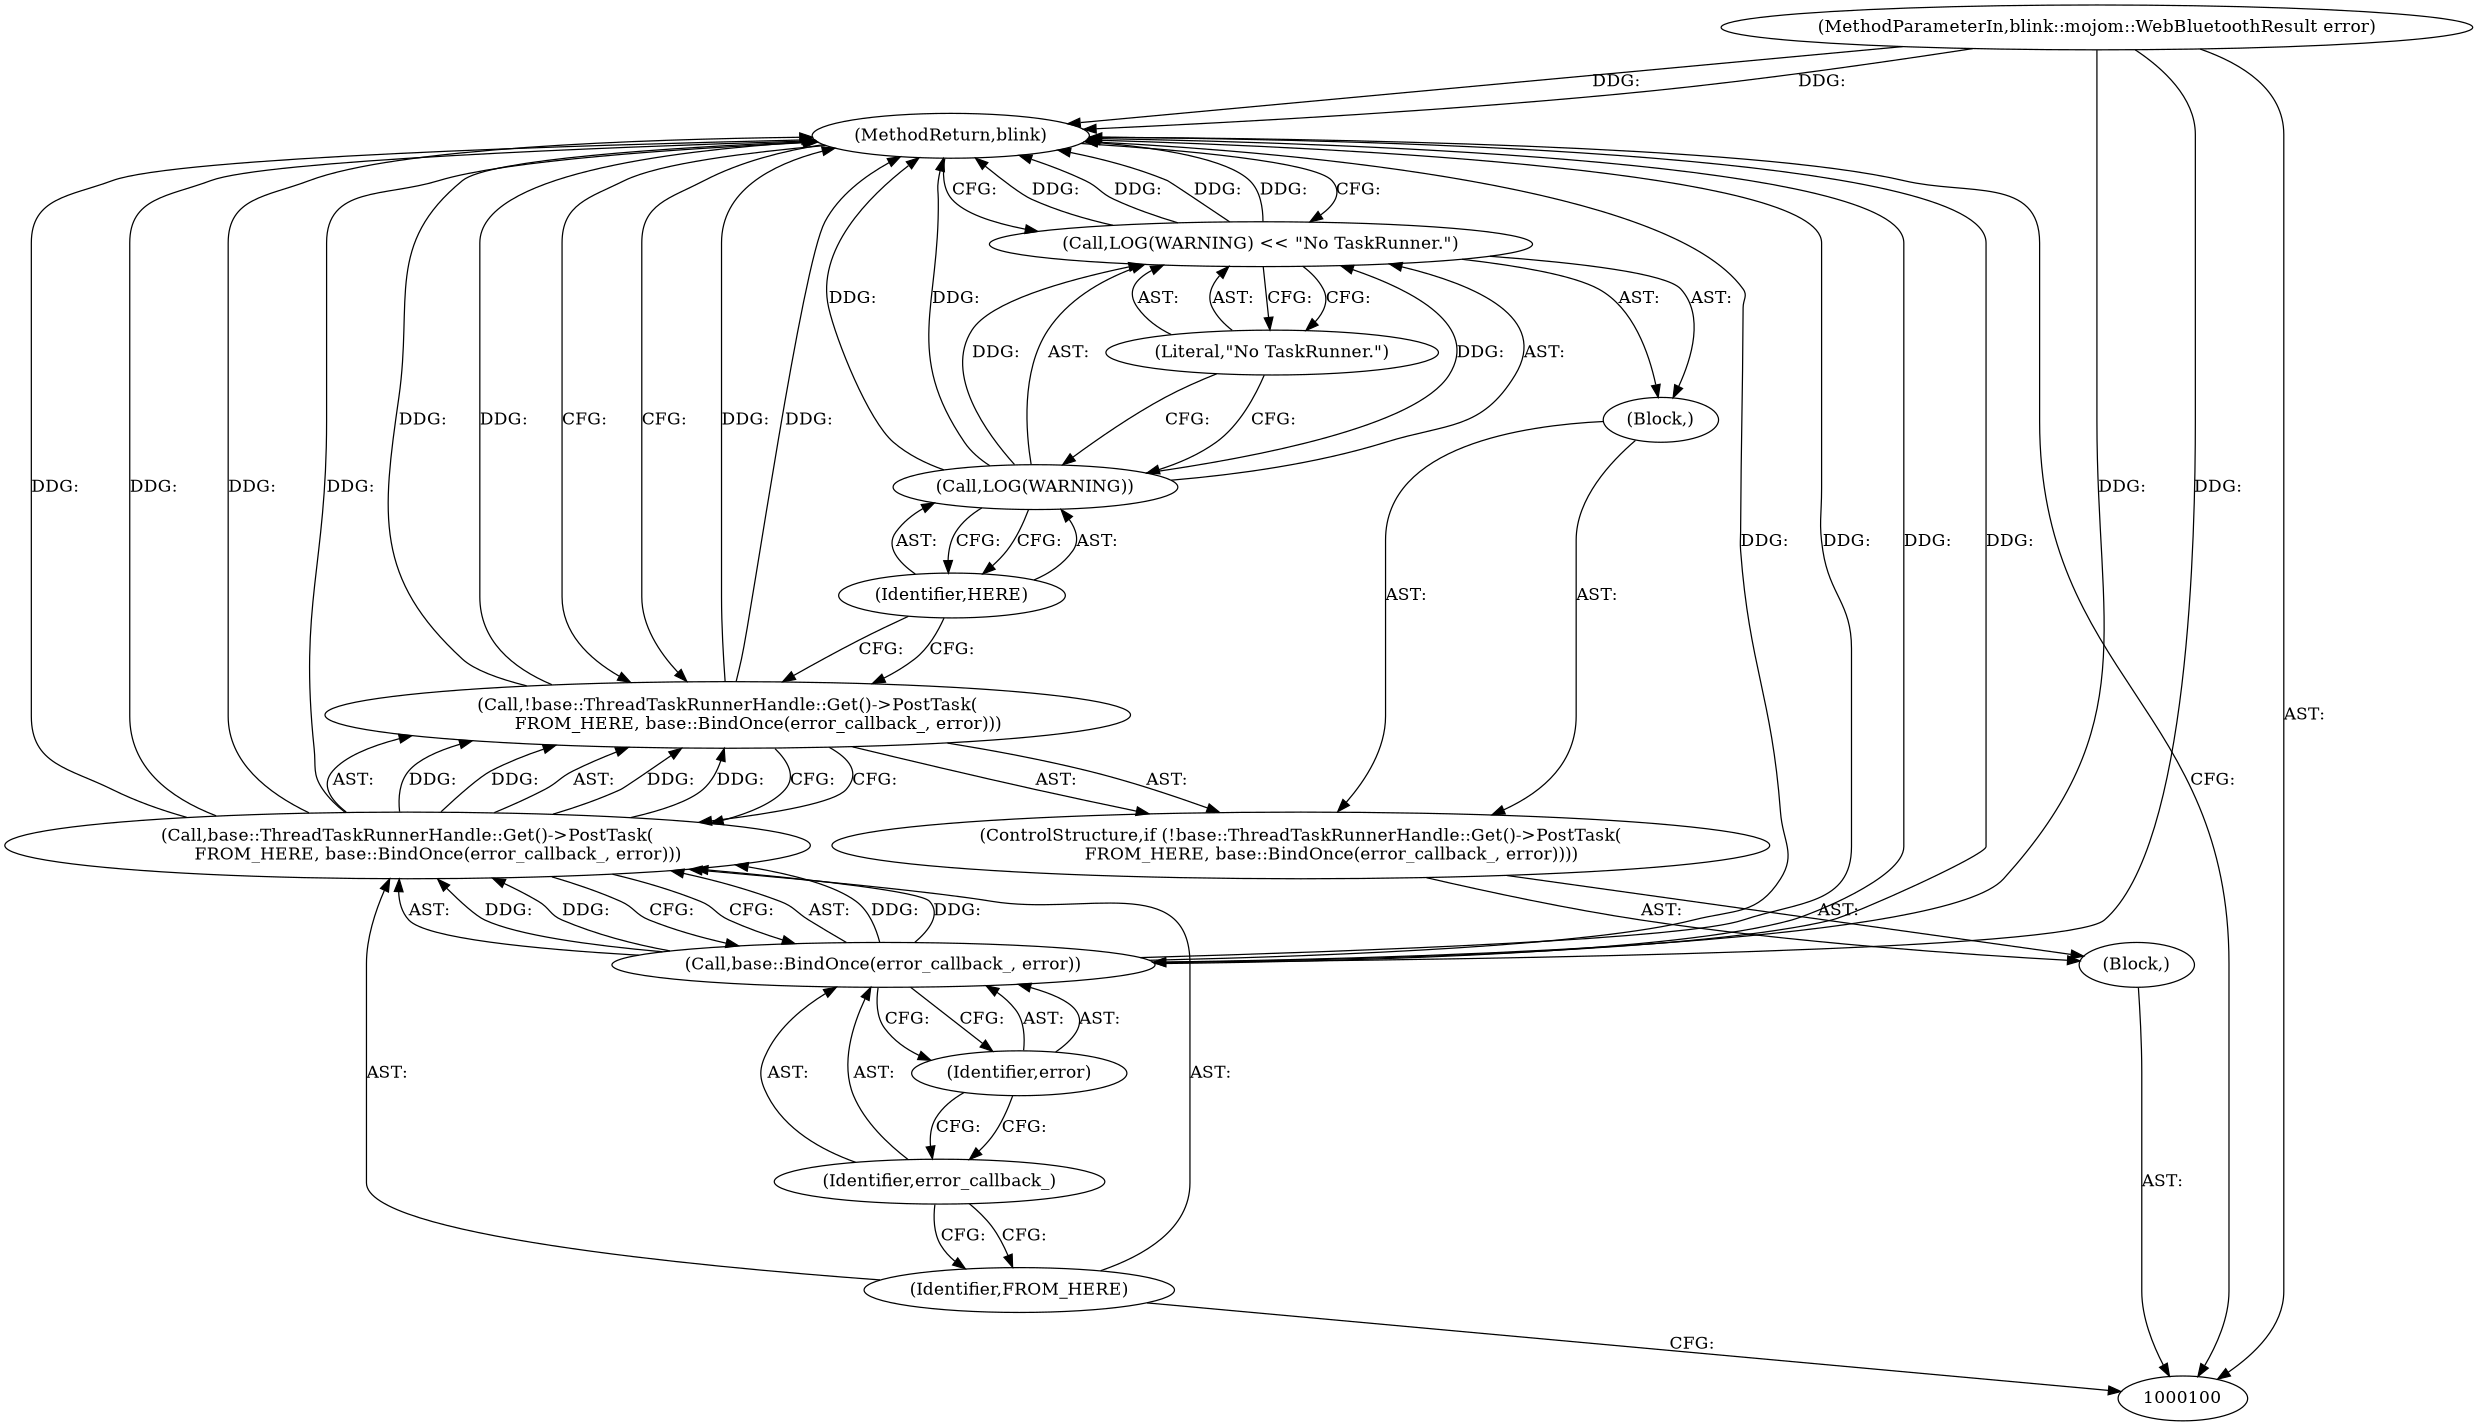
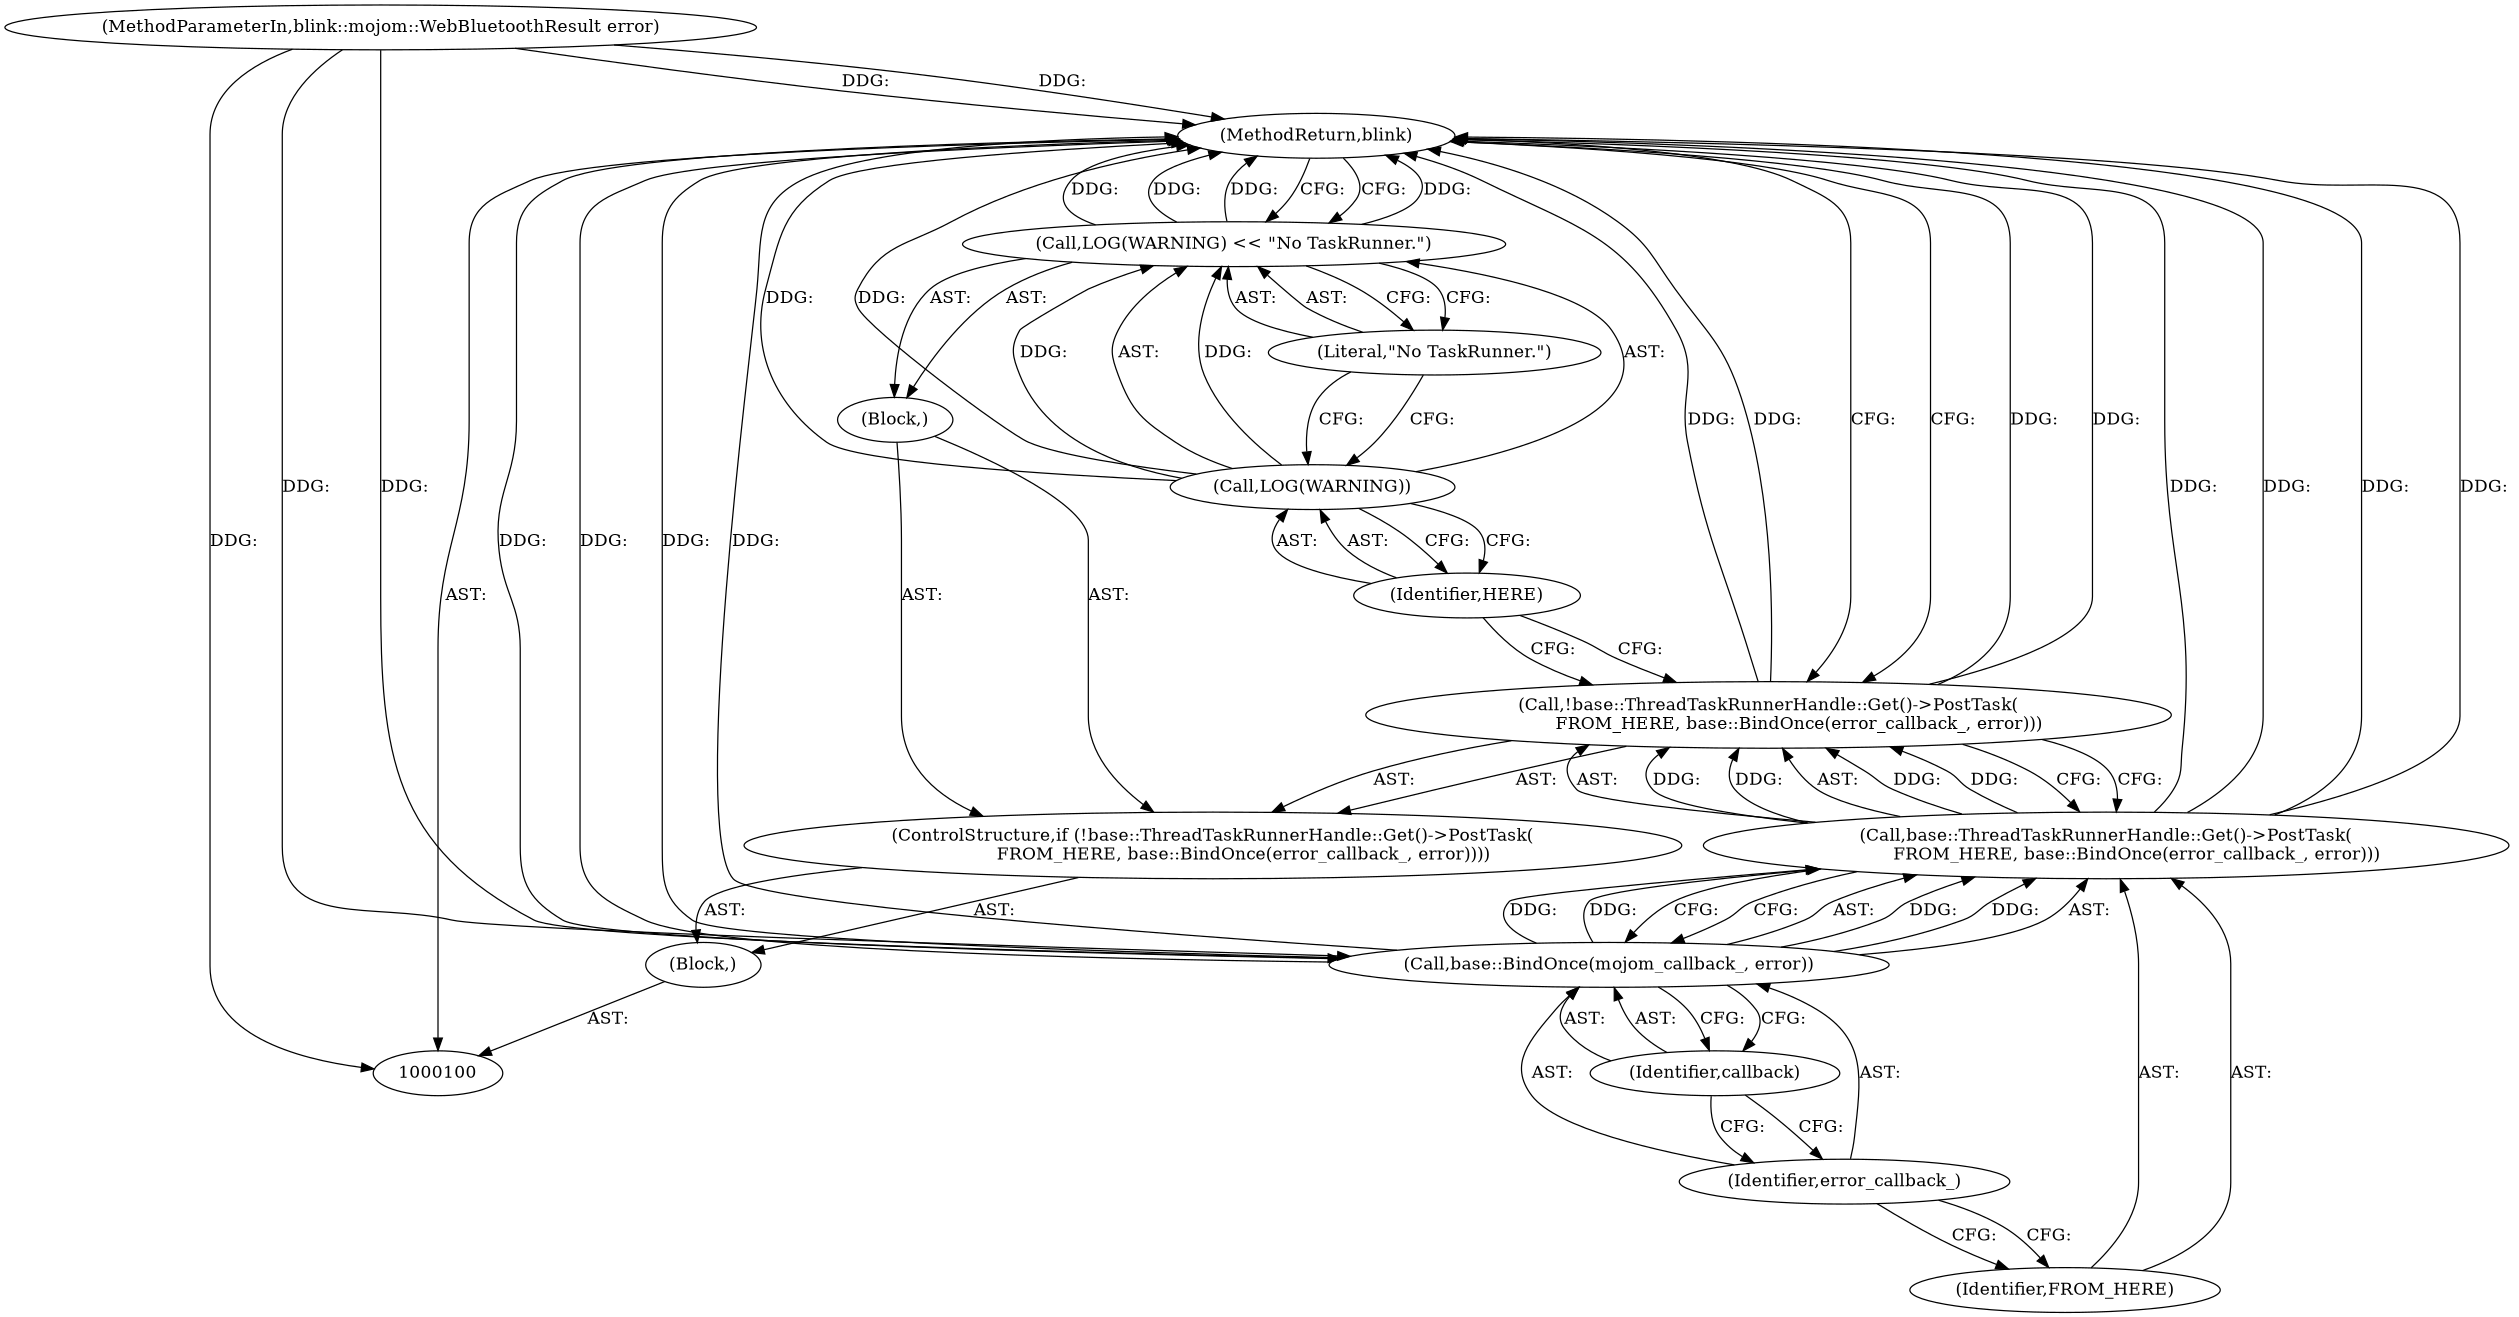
edge "(MethodParameterIn,blink::mojom::WebBluetoothResult error)" -> "1000100": label "AST: " -> "DDG: "
edge "(MethodReturn,blink)" -> "1000100": label "CFG: " -> "AST: "
node "(Call,base::BindOnce(error_callback_, error))": label "(Call,base::BindOnce(error_callback_, error))" -> "(Call,base::BindOnce(mojom_callback_, error))"
node "(Identifier,error)": label "(Identifier,error)" -> "(Identifier,callback)"
edge "(Identifier,FROM_HERE)" -> "1000100": removed, label "CFG:"
